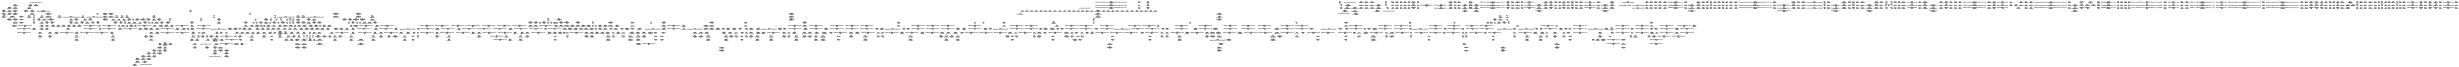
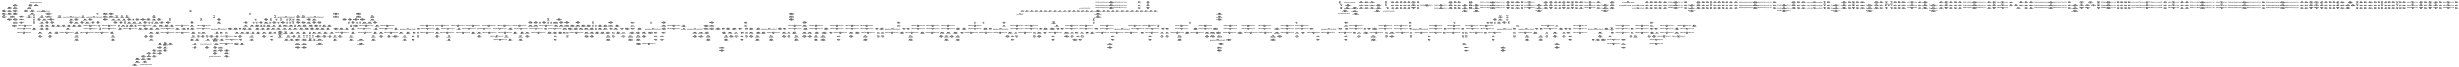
node "CE0x4062710": added
node "CE0x40b9300": removed
